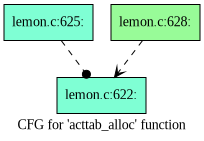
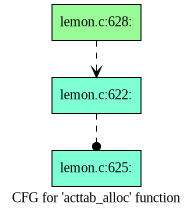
edge "lemon.c:625:" -> "lemon.c:622:": reversed
